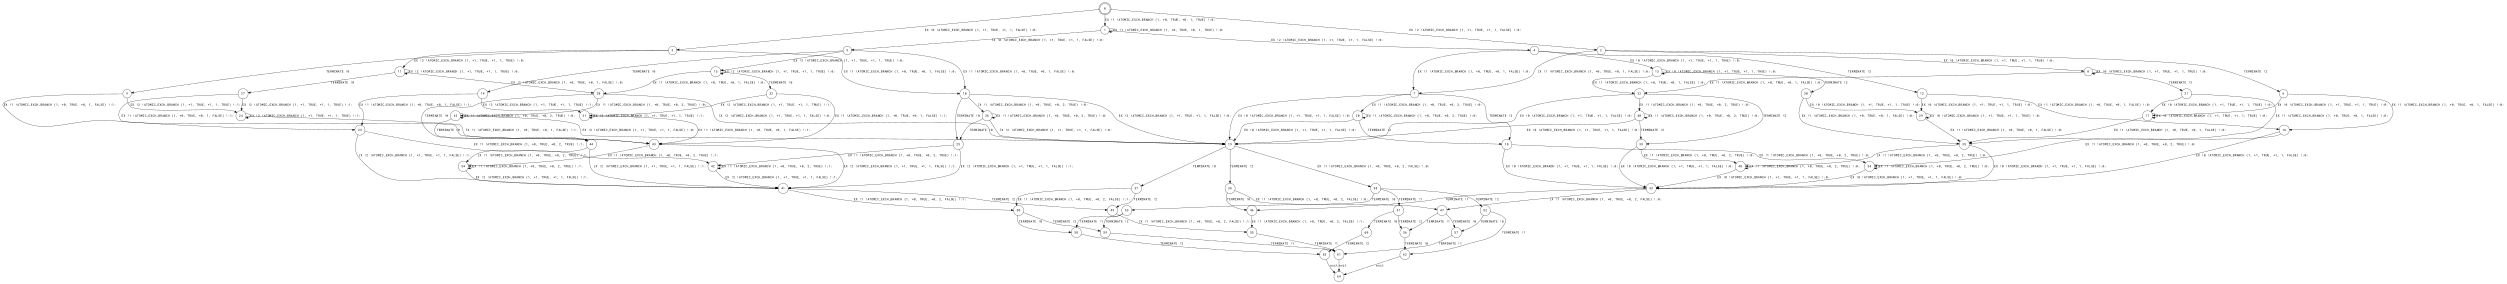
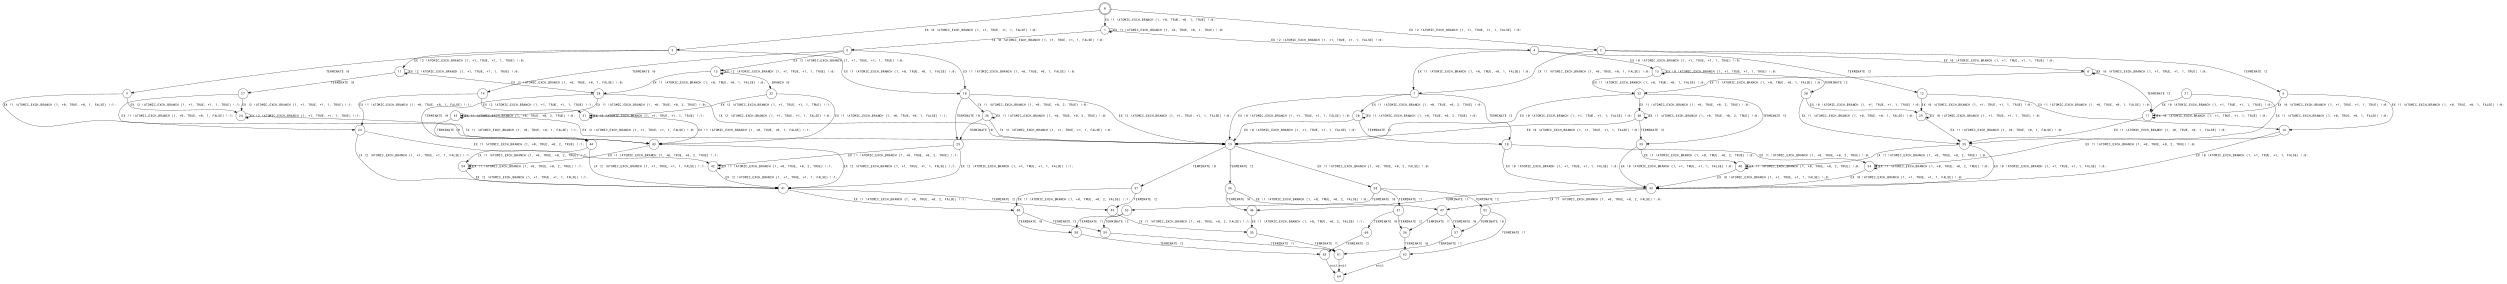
edge "8" -> "21": now "8" -> "17"
edge "15" -> "32": label "TERMINATE !0" -> "BRANCH !0"
